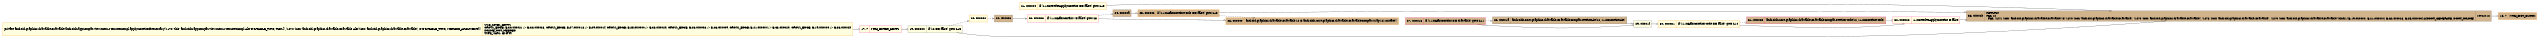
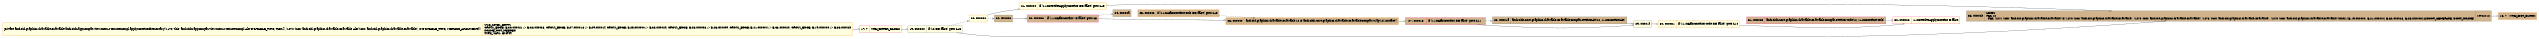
edge "20: 0x0002" -> "21: 0x0004": added
edge "25: 0x000c" -> "33: 0x002b": removed
edge "24: 0x000a" -> "25: 0x000c": removed
node "33: 0x002b": text "RETURN" -> "LINES"
node "23: 0x0008": fillcolor lightyellow -> tan
edge "32: 0x0028" -> "33: 0x002b": removed
edge "26: 0x000e" -> "27: 0x0018": added
node "27: 0x0018": text "if (r1.mHasIconTint == drawable) goto L11" -> "if (r1.mHasIconTint == false) goto L11"
edge "30: 0x0021" -> "31: 0x0023": removed
node "17: ?": text "MTH_ENTER_HINTS" -> "MTH_ENTER_BLOCK"
